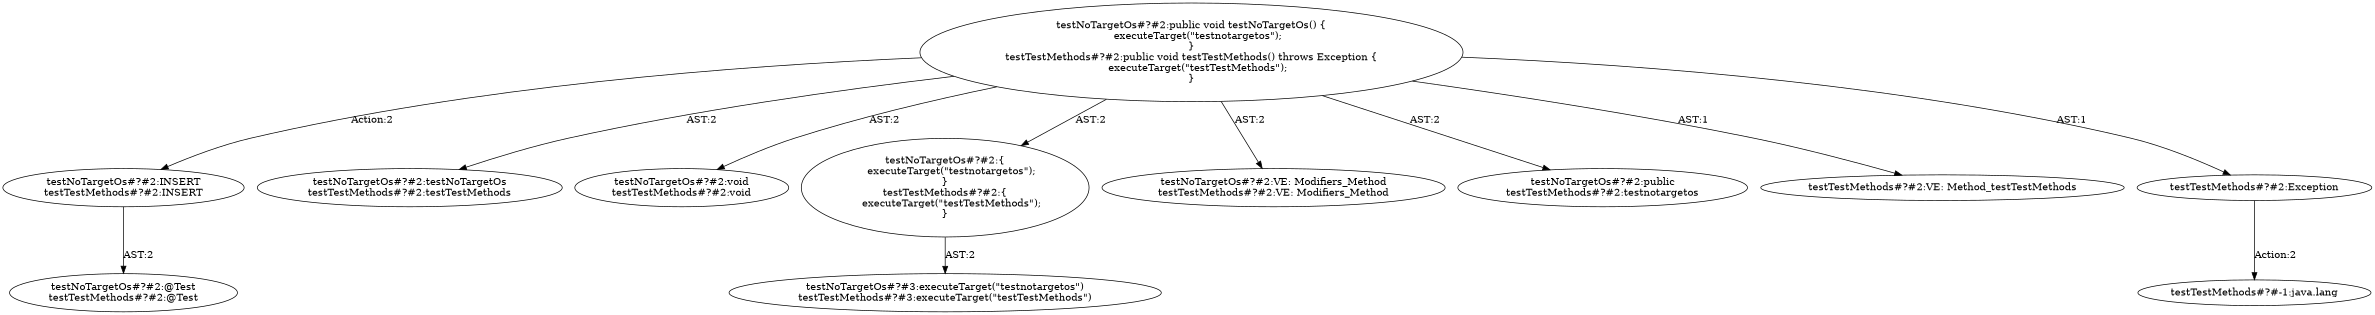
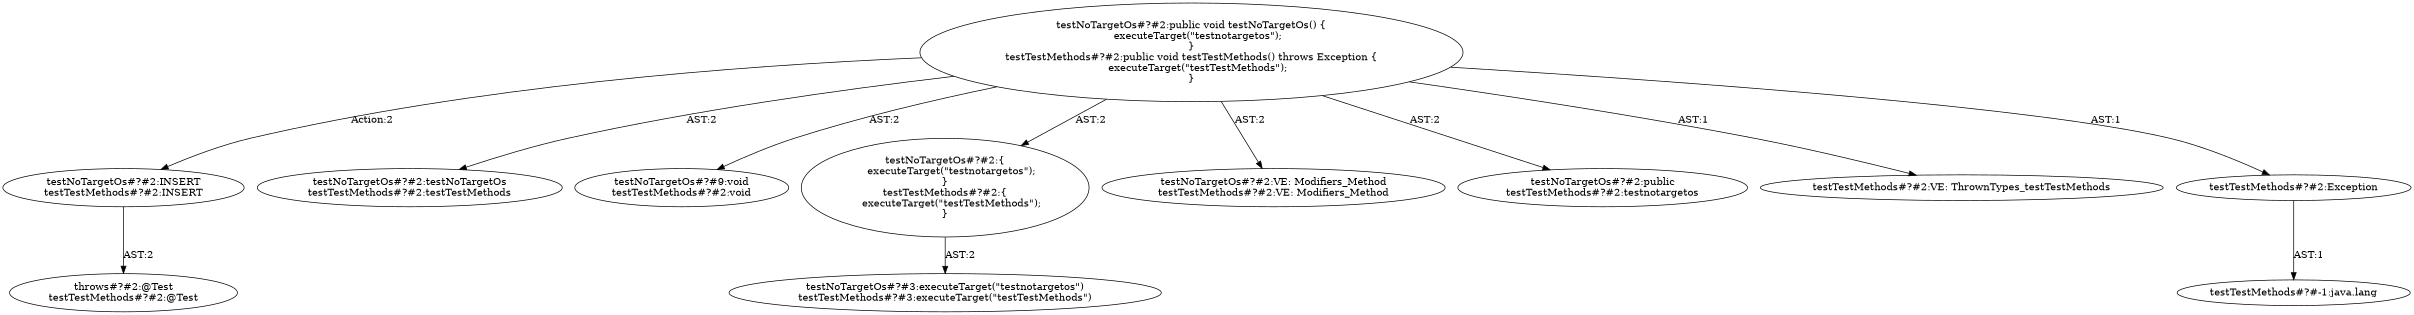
node "testNoTargetOs#?#2:void testTestMethods#?#2:void": label "testNoTargetOs#?#2:void testTestMethods#?#2:void" -> "testNoTargetOs#?#9:void testTestMethods#?#2:void"
node "testTestMethods#?#2:VE: Method_testTestMethods": label "testTestMethods#?#2:VE: Method_testTestMethods" -> "testTestMethods#?#2:VE: ThrownTypes_testTestMethods"
edge "testTestMethods#?#2:Exception" -> "testTestMethods#?#-1:java.lang": label "Action:2" -> "AST:1"
node "testNoTargetOs#?#2:@Test testTestMethods#?#2:@Test": label "testNoTargetOs#?#2:@Test testTestMethods#?#2:@Test" -> "throws#?#2:@Test testTestMethods#?#2:@Test"
